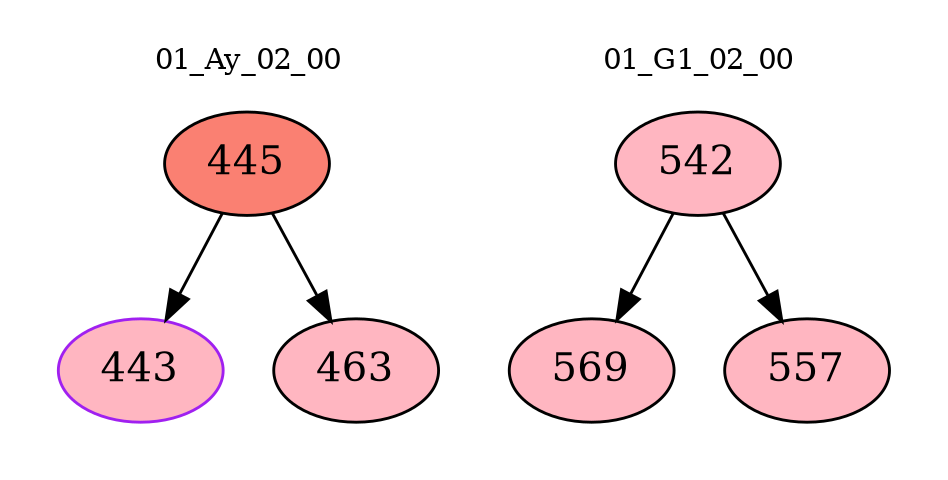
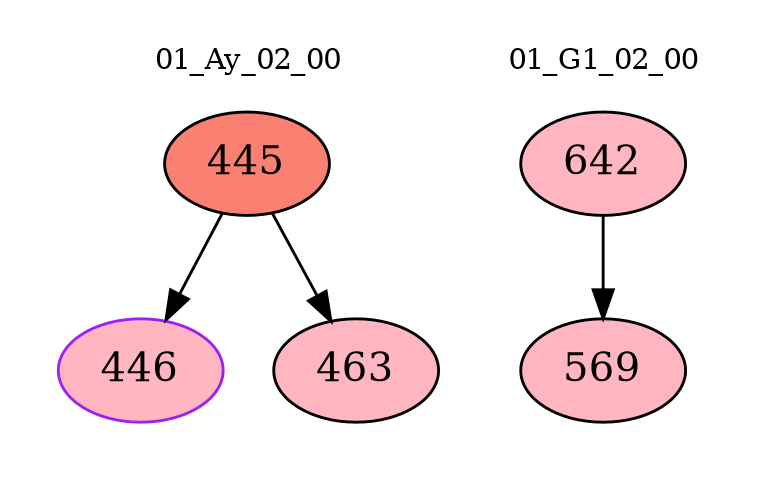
node "542": label "542" -> "642"
node "443": label "443" -> "446"
node "557": removed
